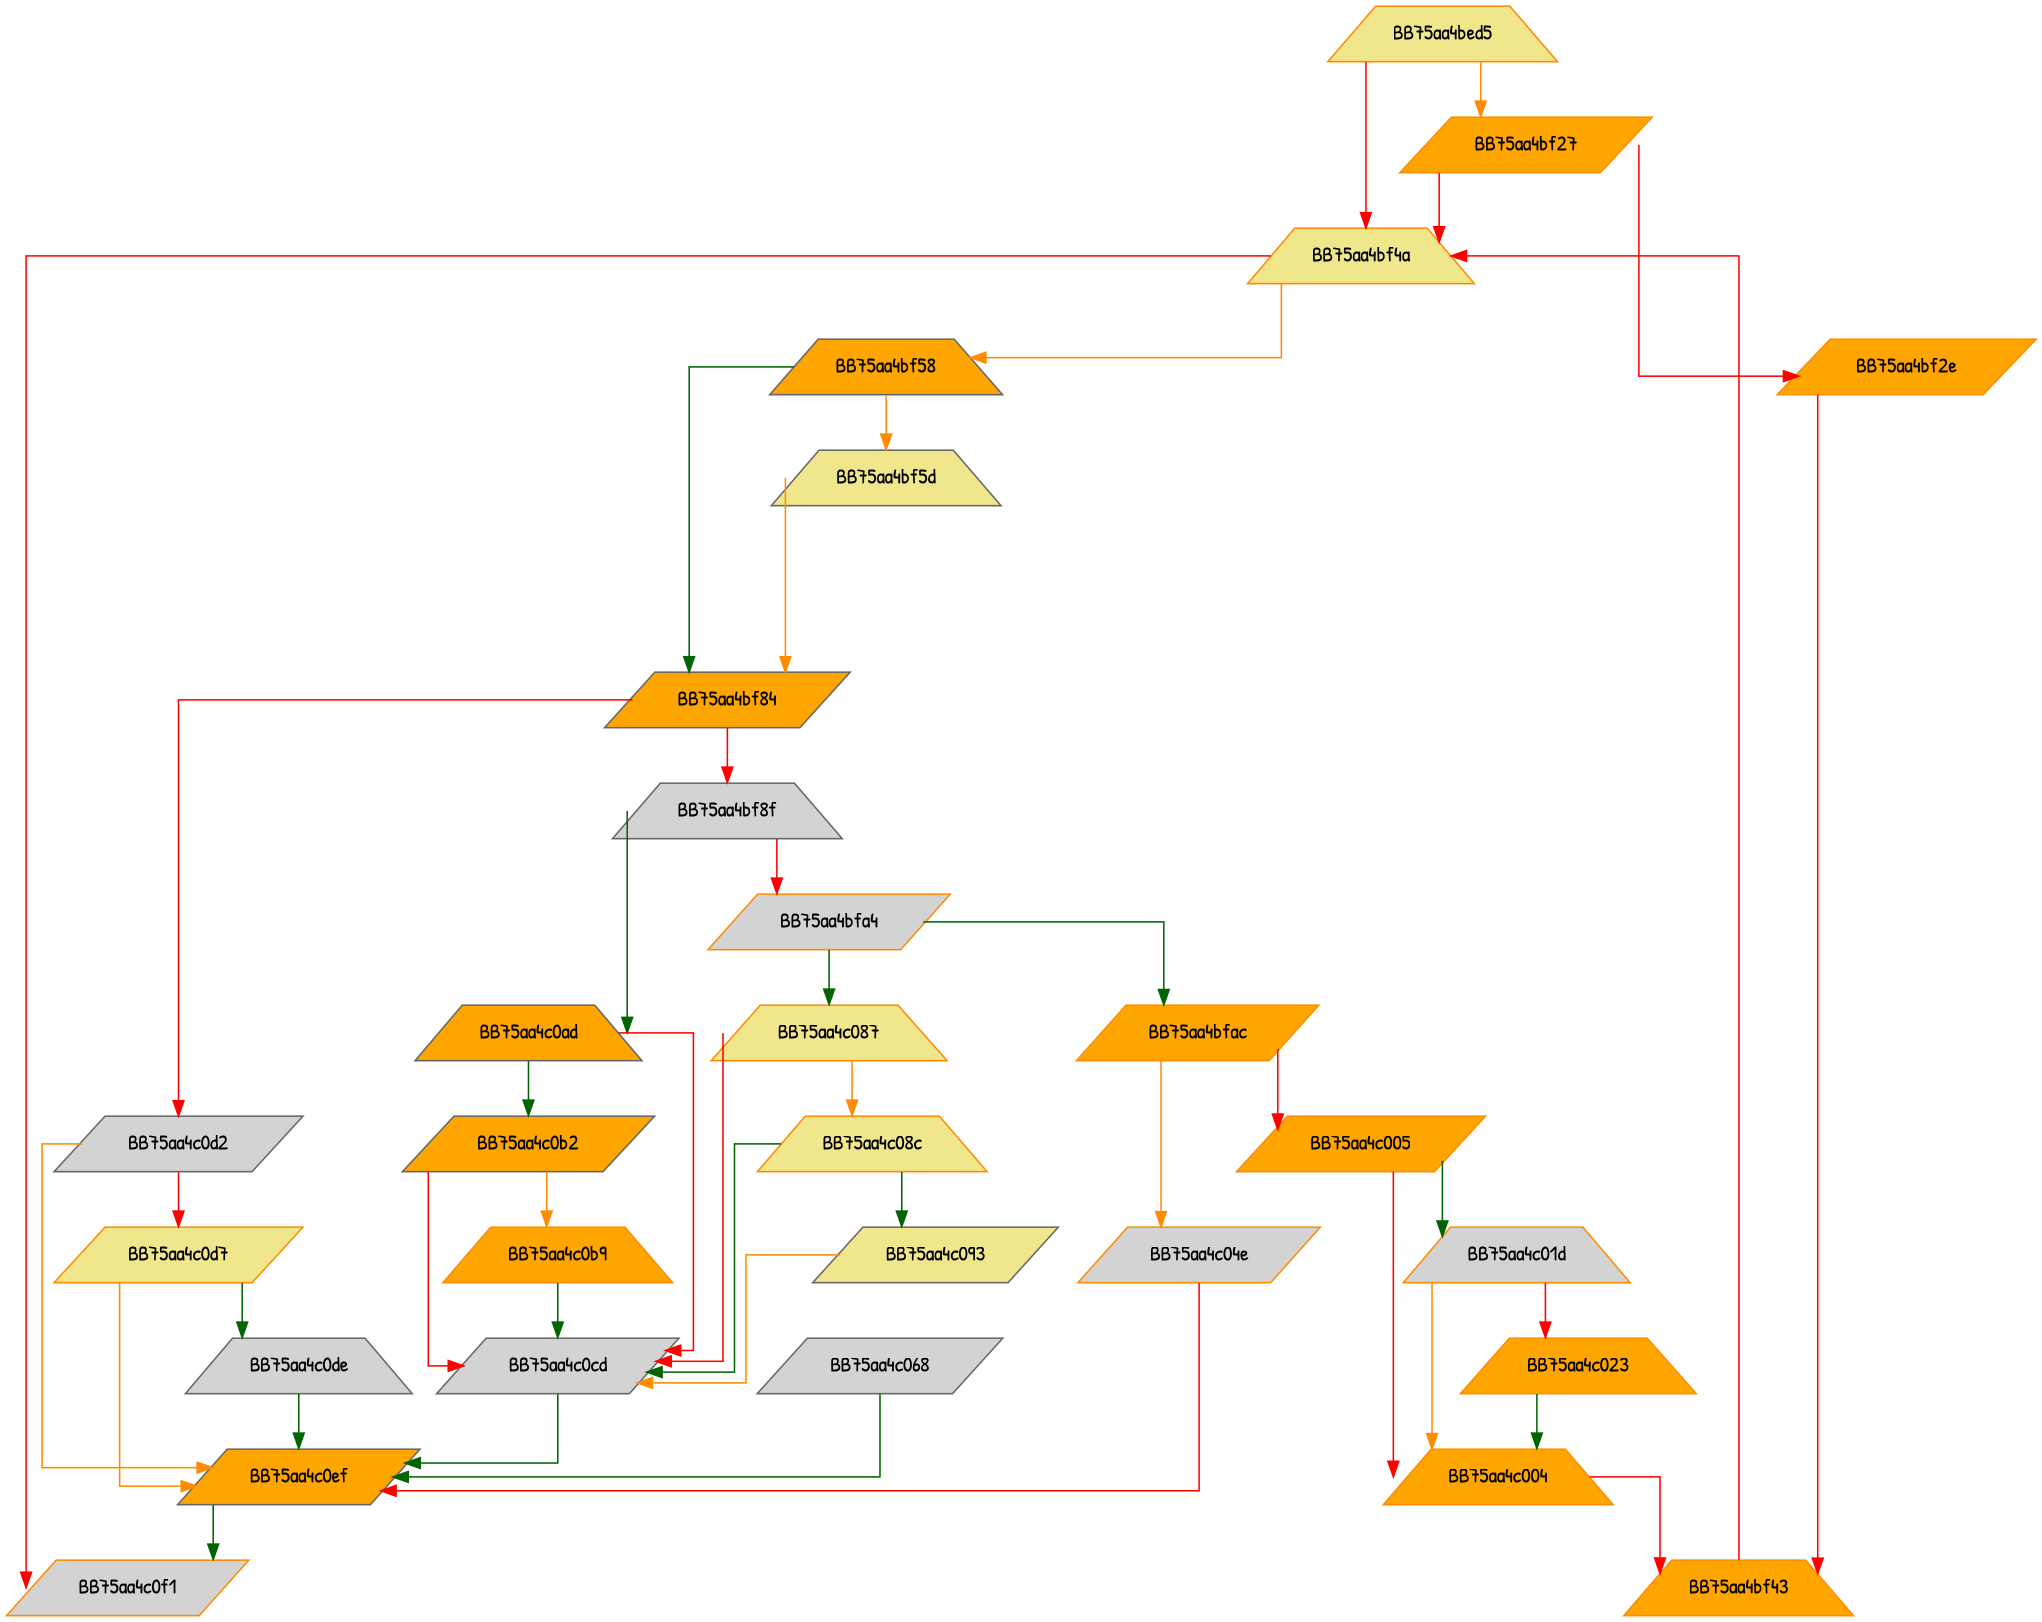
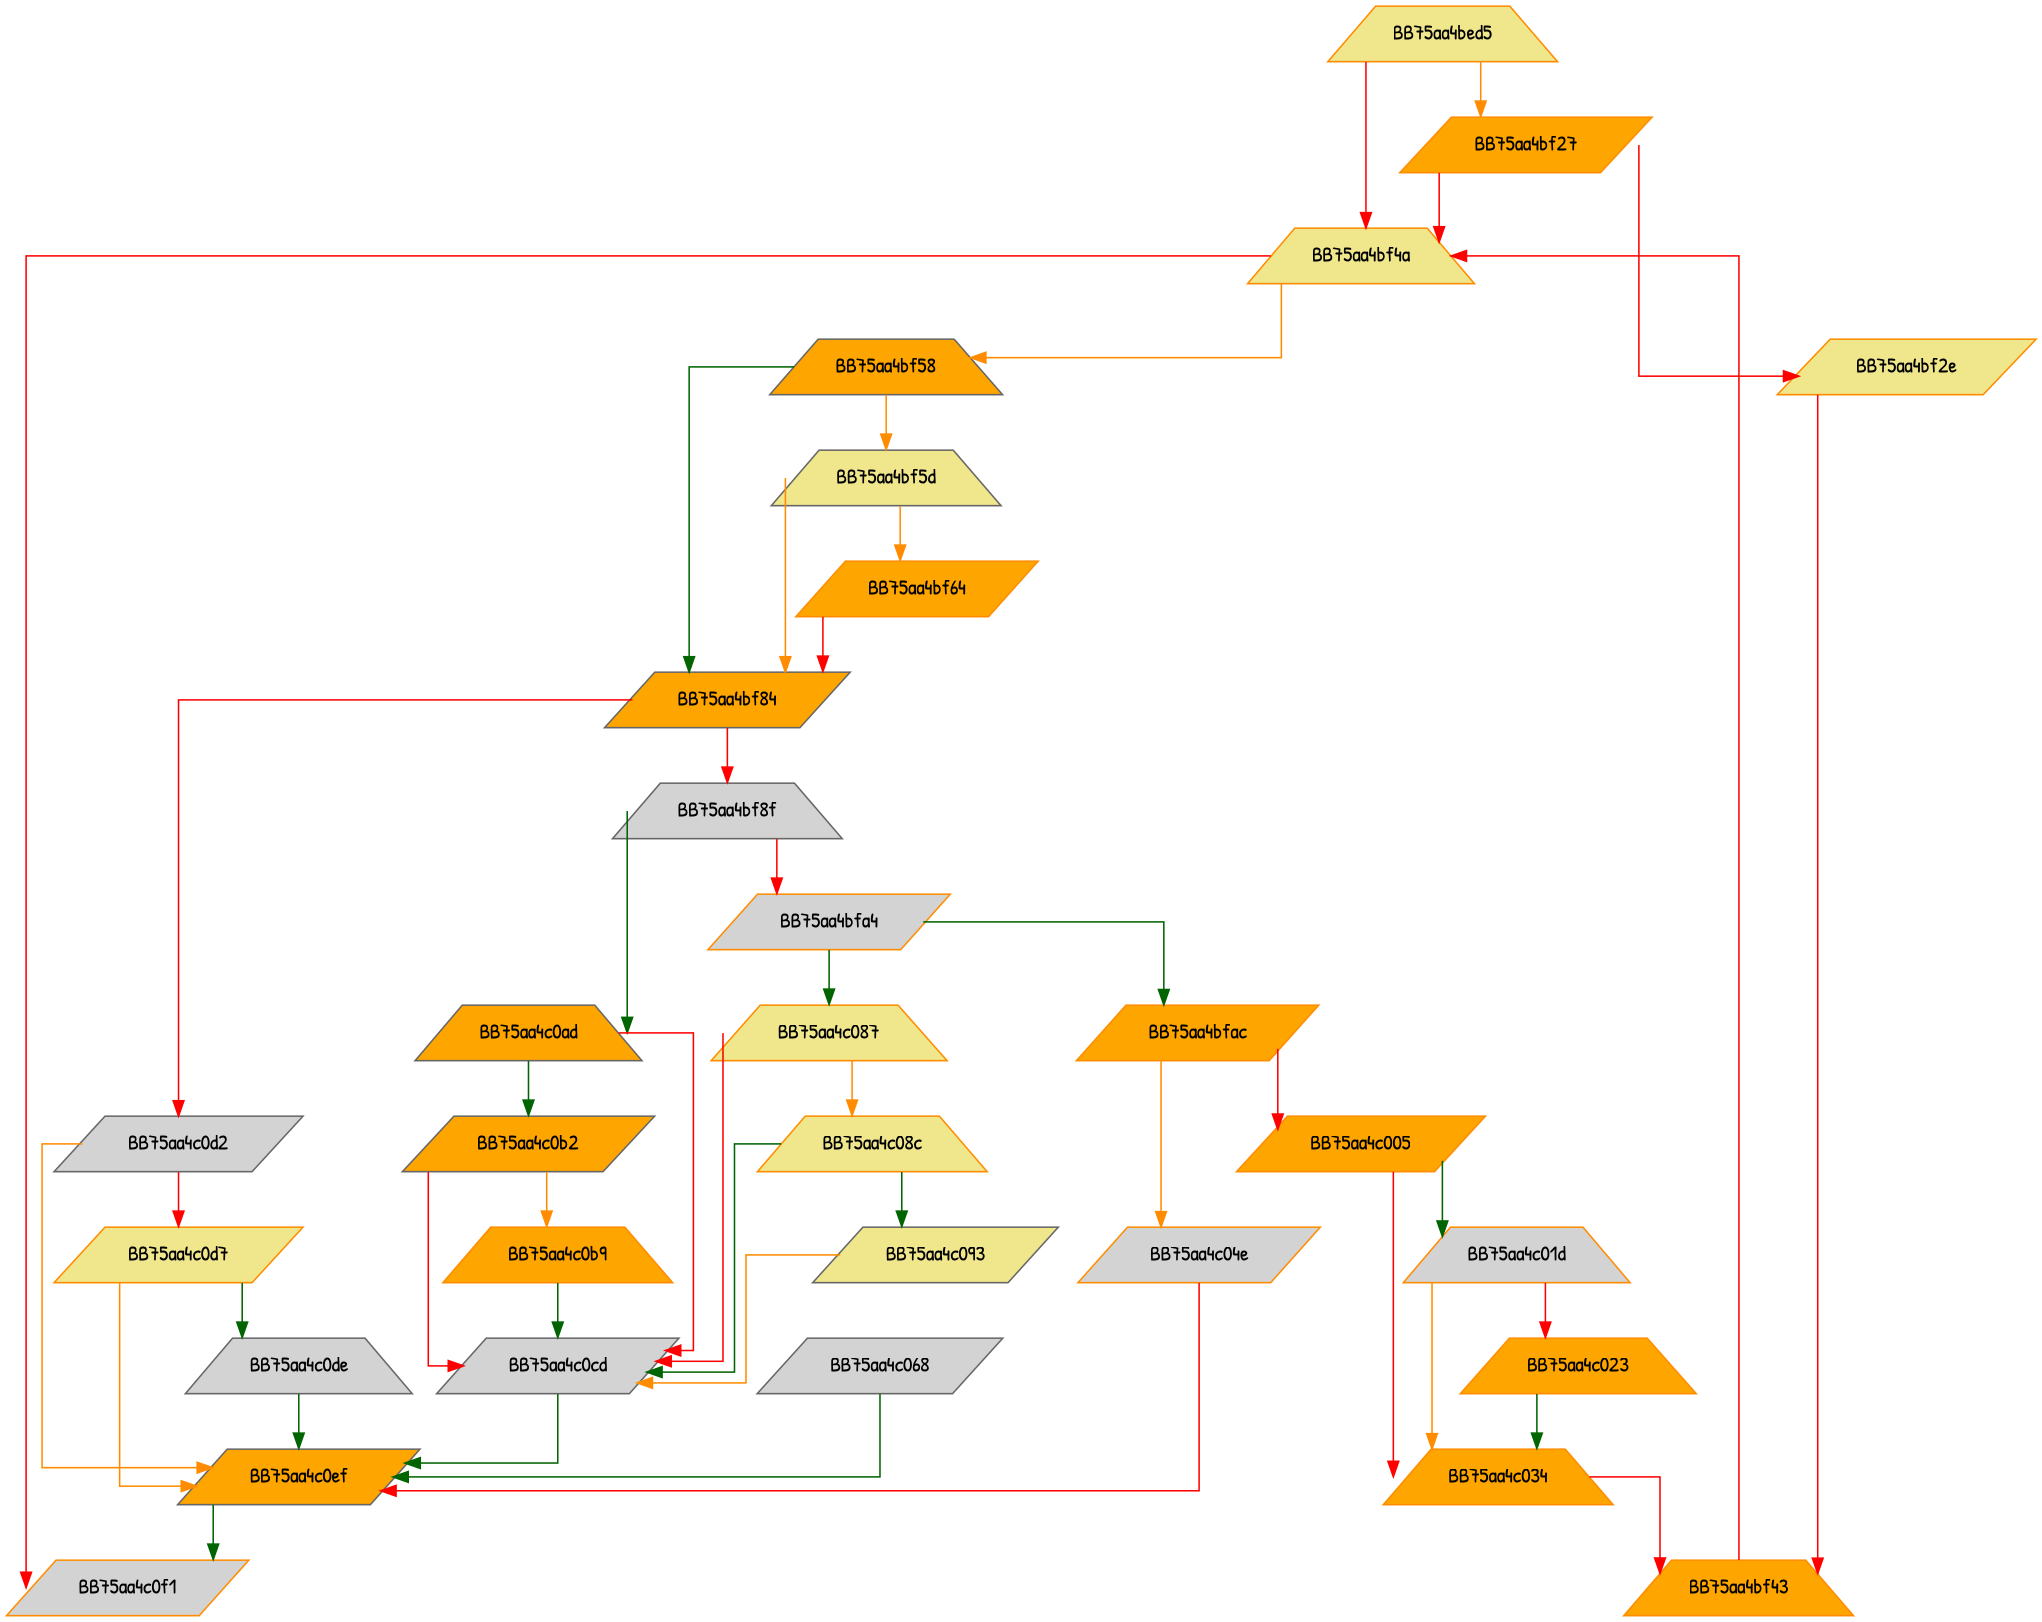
node "BB75aa4bf2e": fillcolor orange -> khaki
node "BB75aa4bf64": added
node "BB75aa4c004": label "BB75aa4c004" -> "BB75aa4c034"
